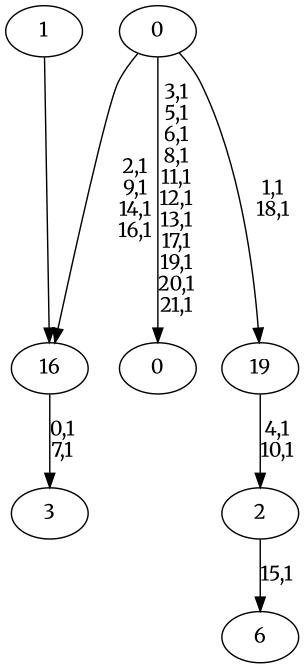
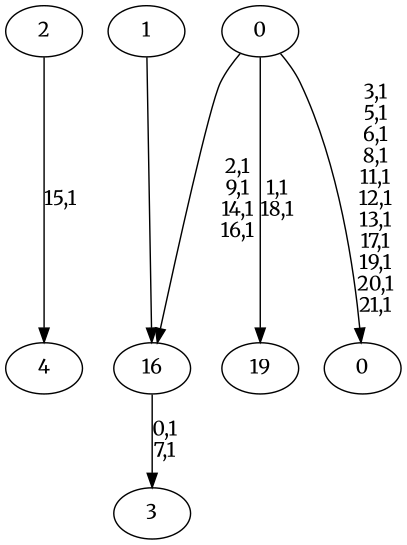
edge "19" -> "2": removed, label "4,1 10,1"
node "6": label "6" -> "4"
